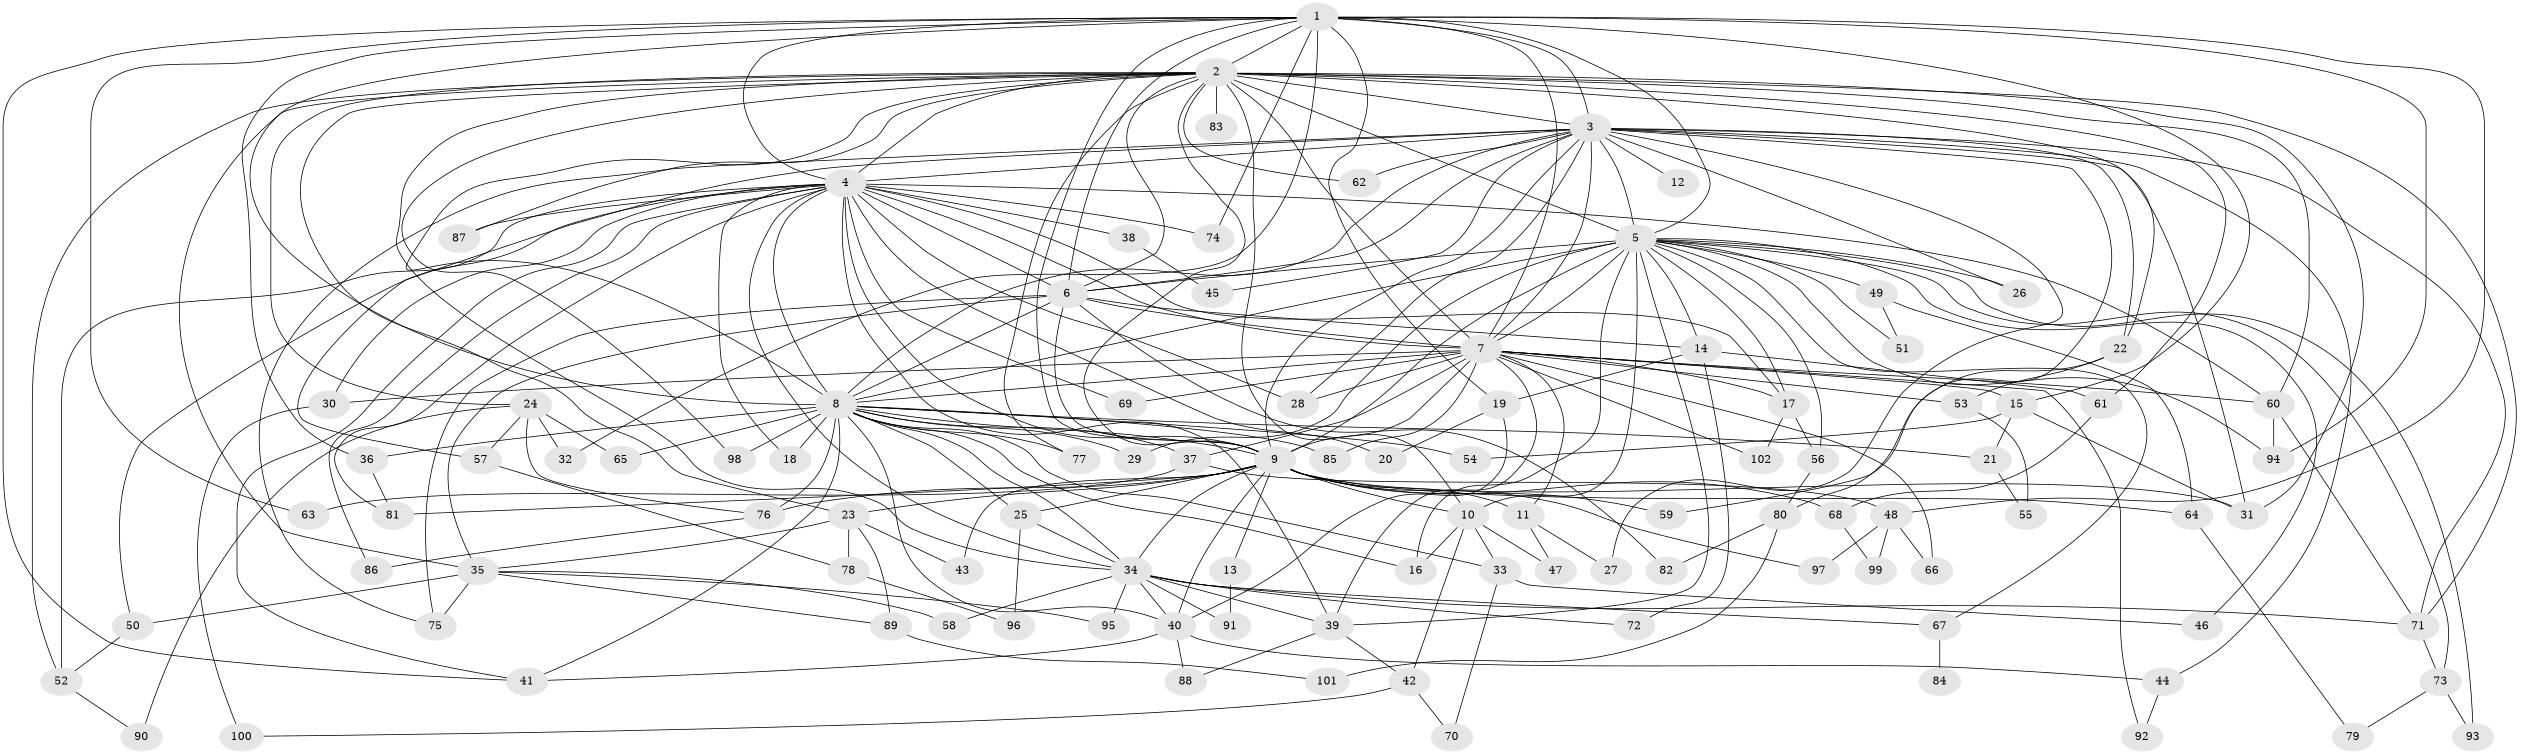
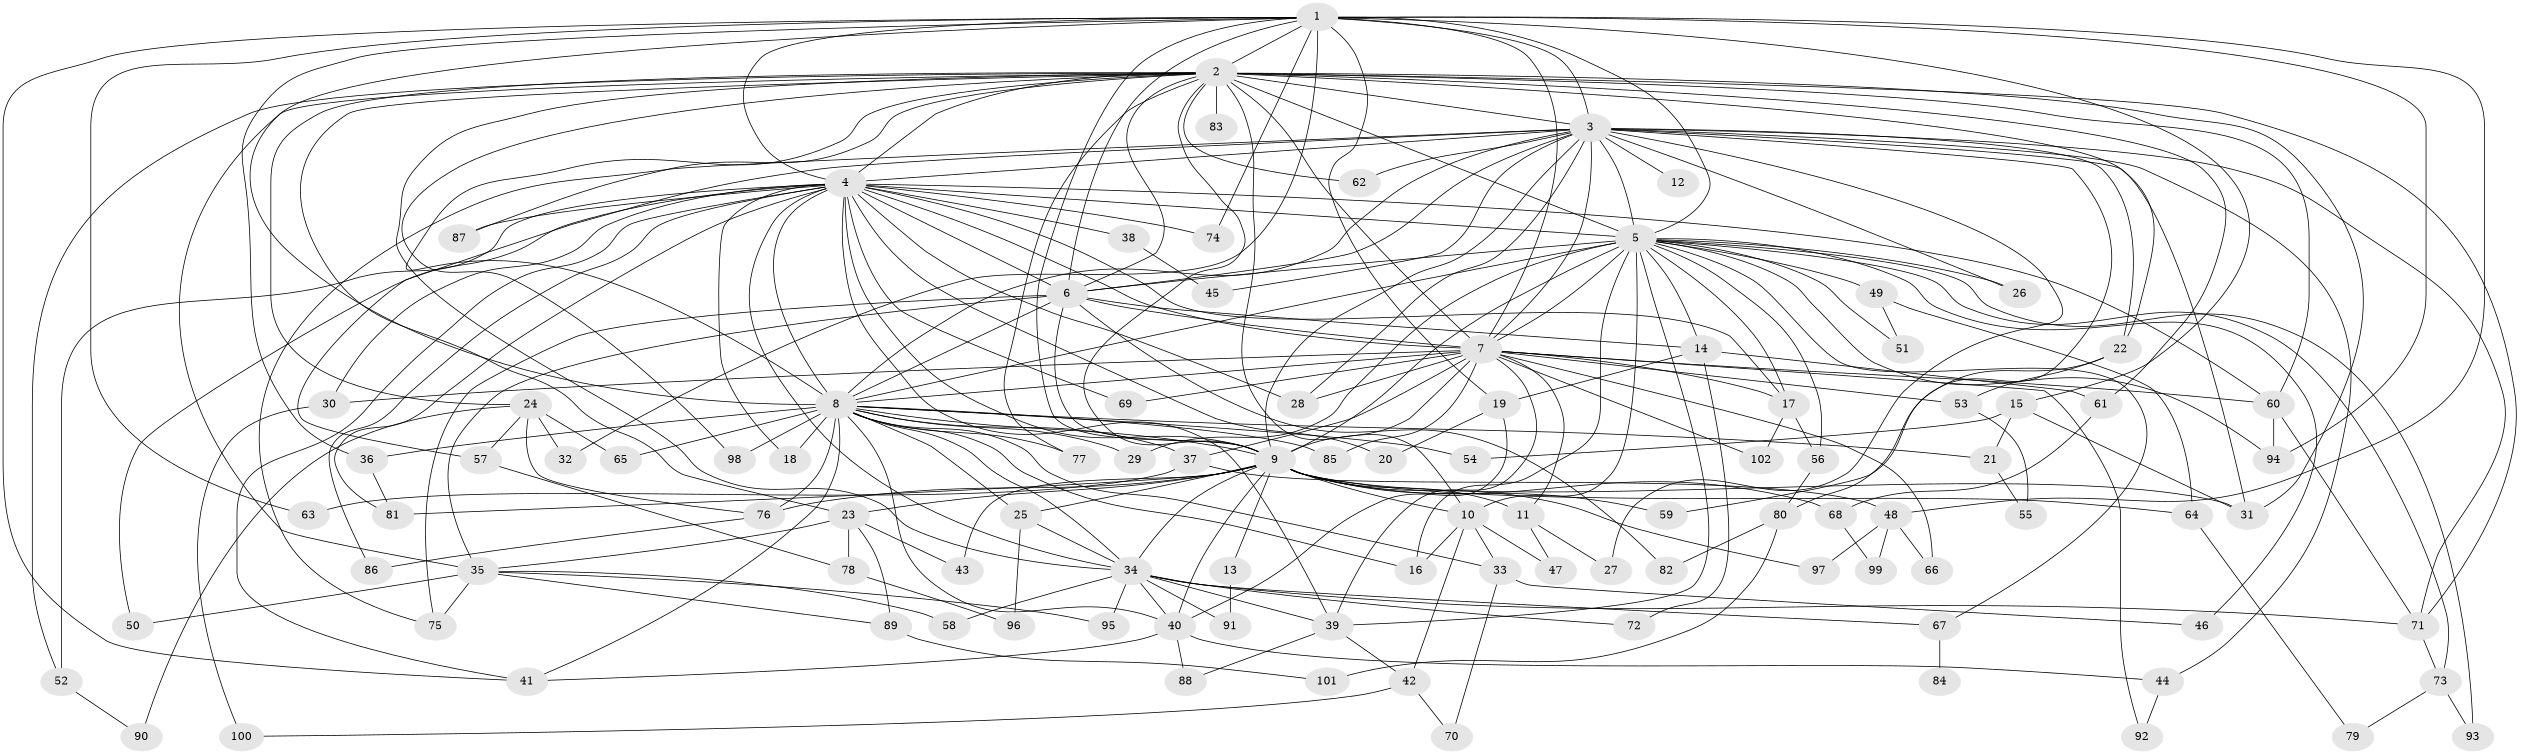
edge "4" -- "5": added
edge "7" -- "15": removed
edge "50" -- "52": removed
